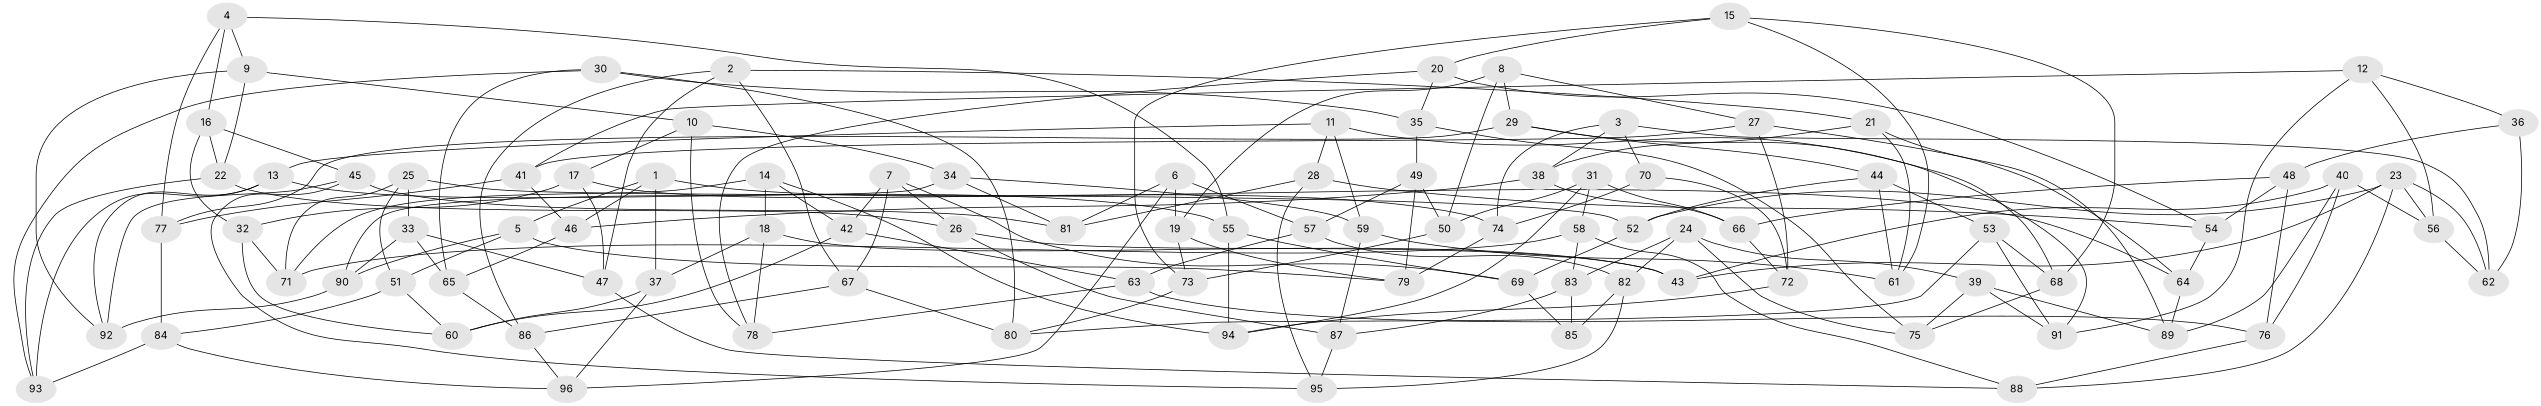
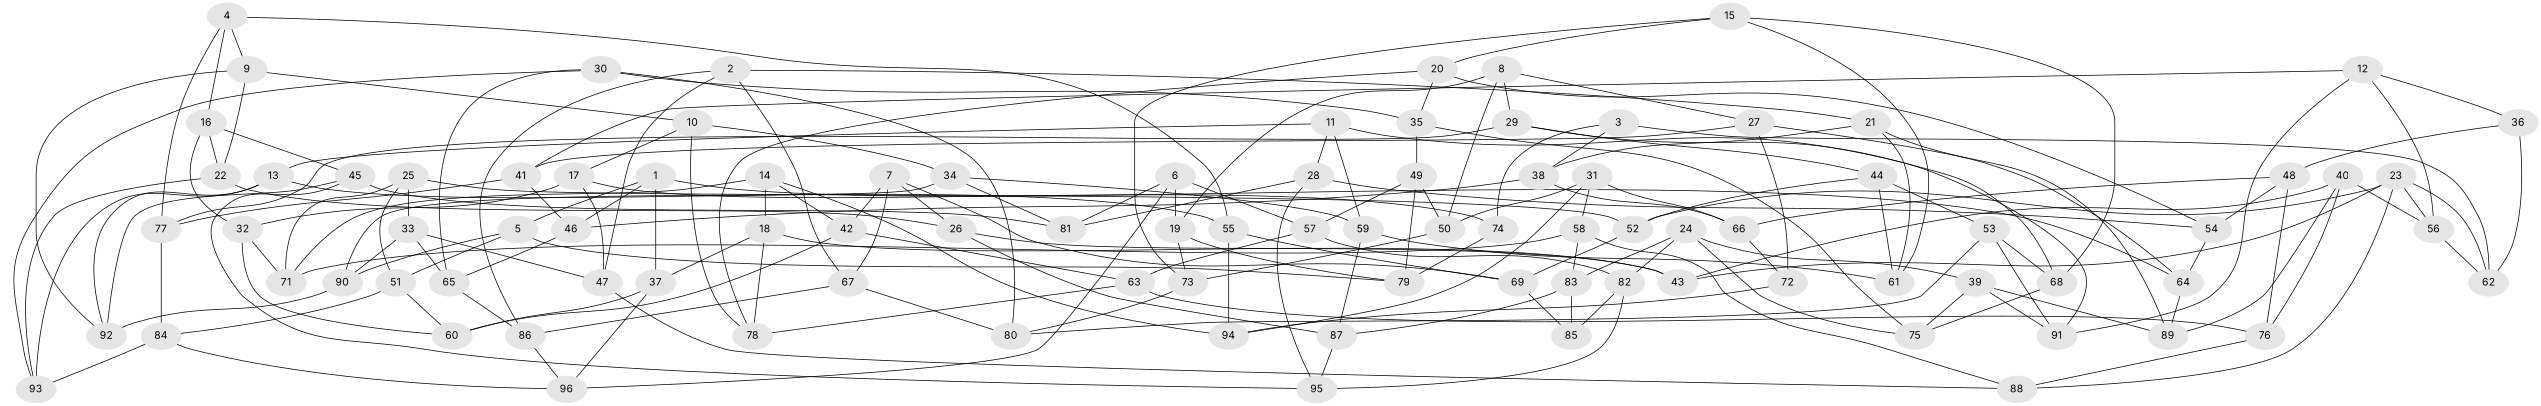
node "70": removed
